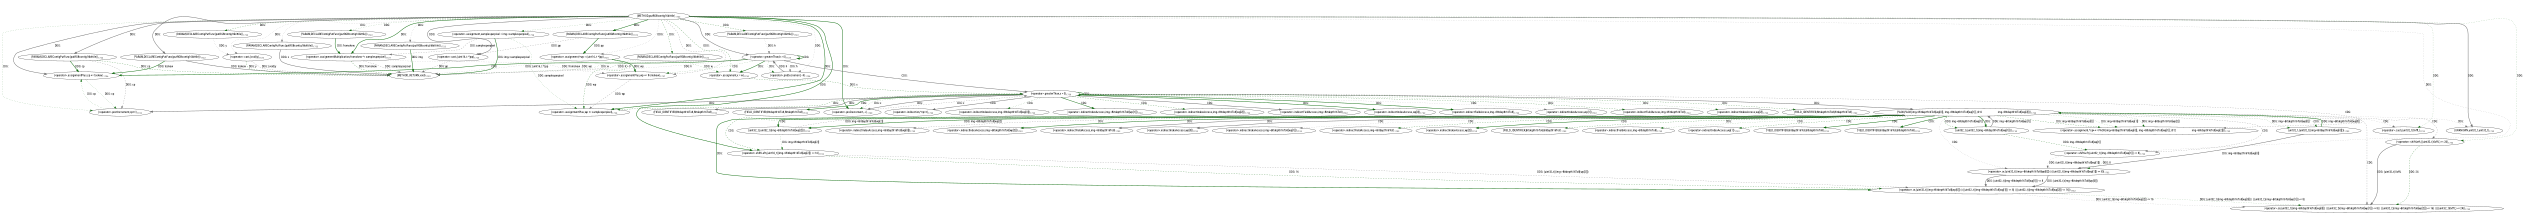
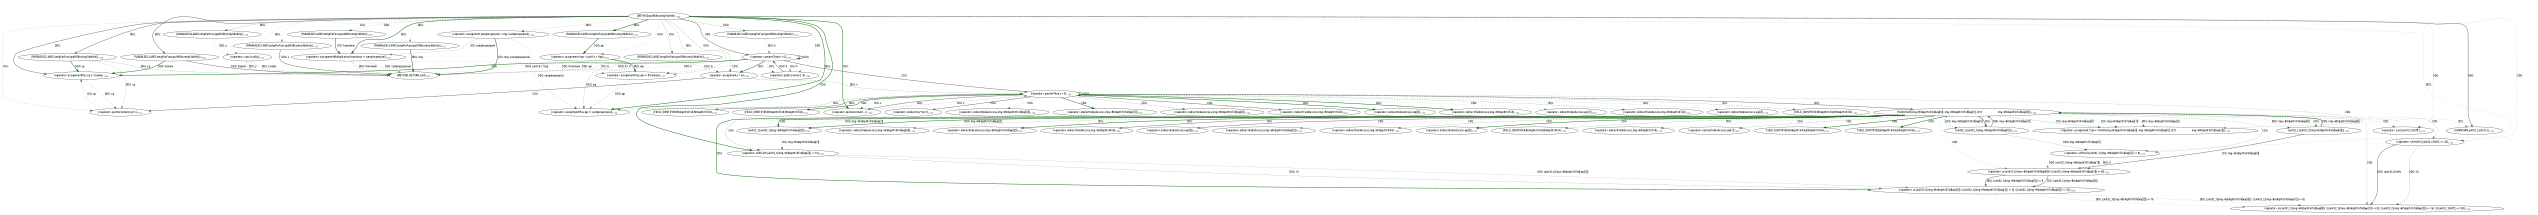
node "(<operator>.cast,(uint16_t *)pp)": removed
edge "(<operator>.greaterThan,x > 0)" -> "(<operator>.postIncrement,cp++)": now "(<operator>.assignment,x = w)" -> "(<operator>.postIncrement,cp++)"
